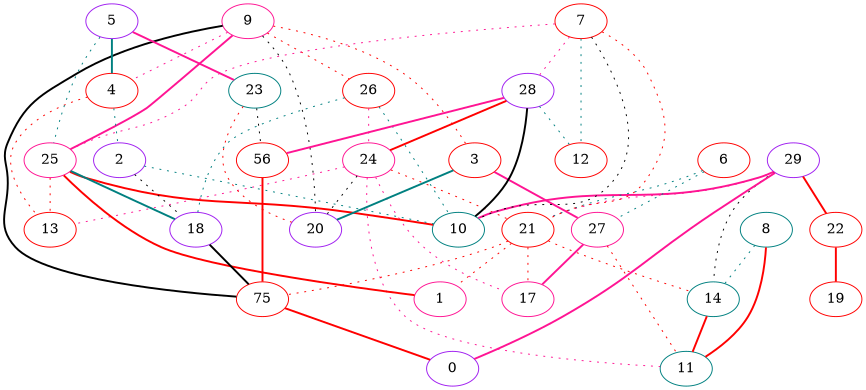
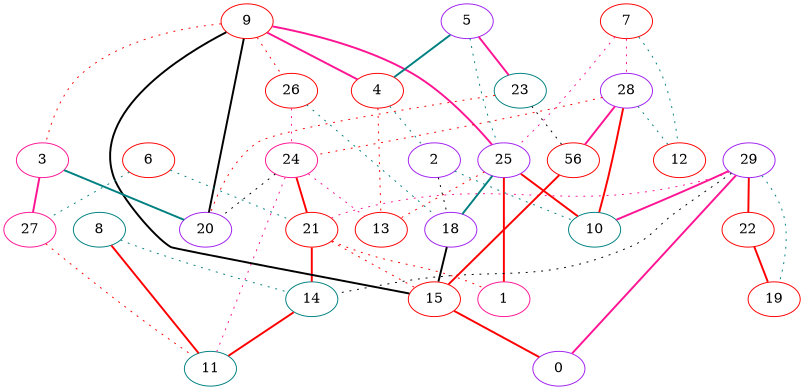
node "9": color deeppink -> red
edge "9" -- "4": style dotted -> bold
edge "9" -- "20": style dotted -> bold
edge "28" -- "24": style bold -> dotted
edge "7" -- "21": removed
node "25": color deeppink -> purple
edge "26" -- "10": removed
node "3": color red -> deeppink
edge "28" -- "10": color black -> red
edge "7" -- "10": removed
edge "24" -- "21": style dotted -> bold
edge "29" -- "19": added
edge "21" -- "14": style dotted -> bold
node "75": label "75" -> "15"
node "17": removed
